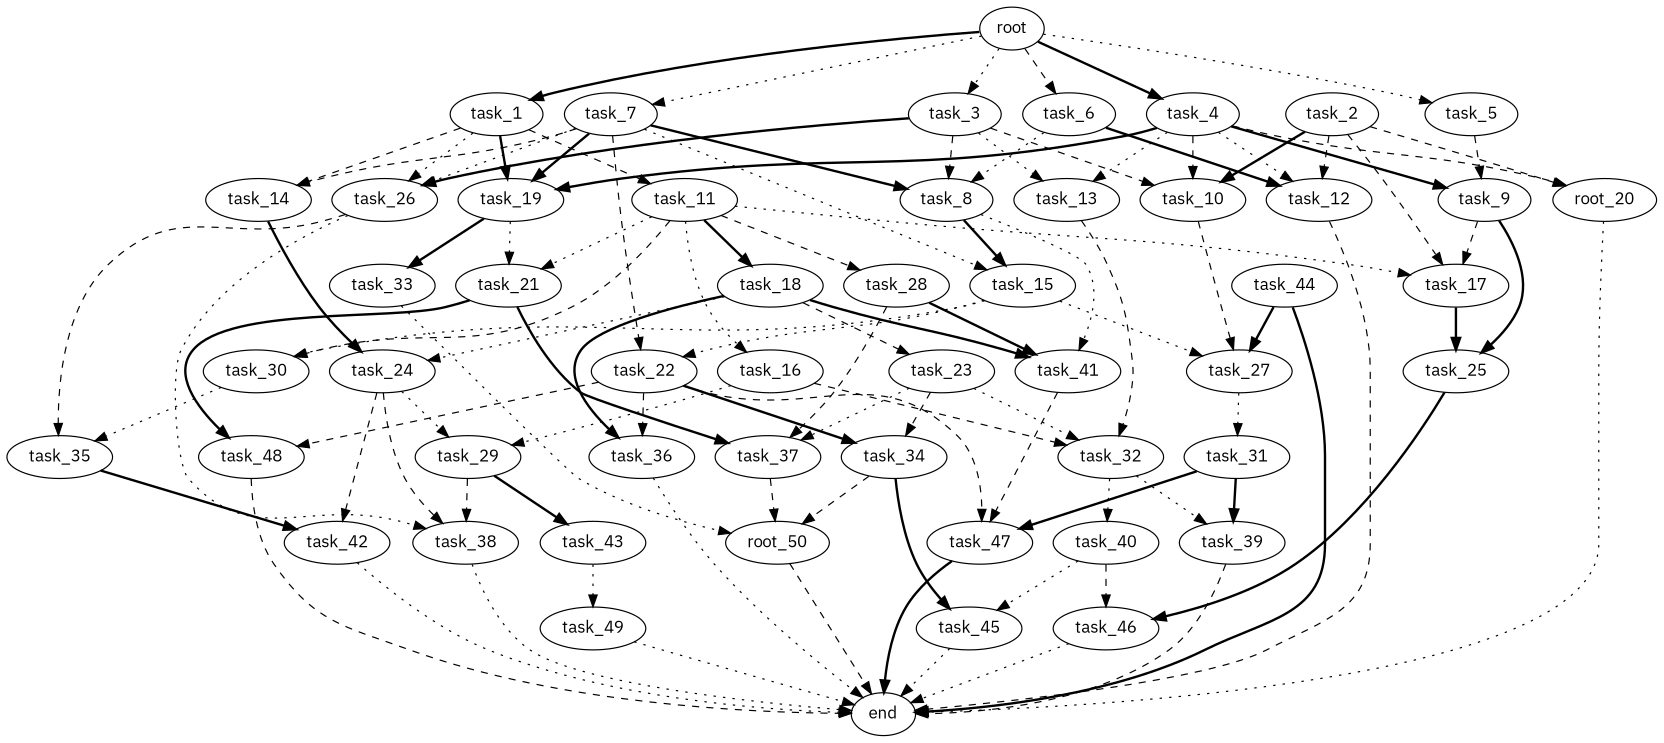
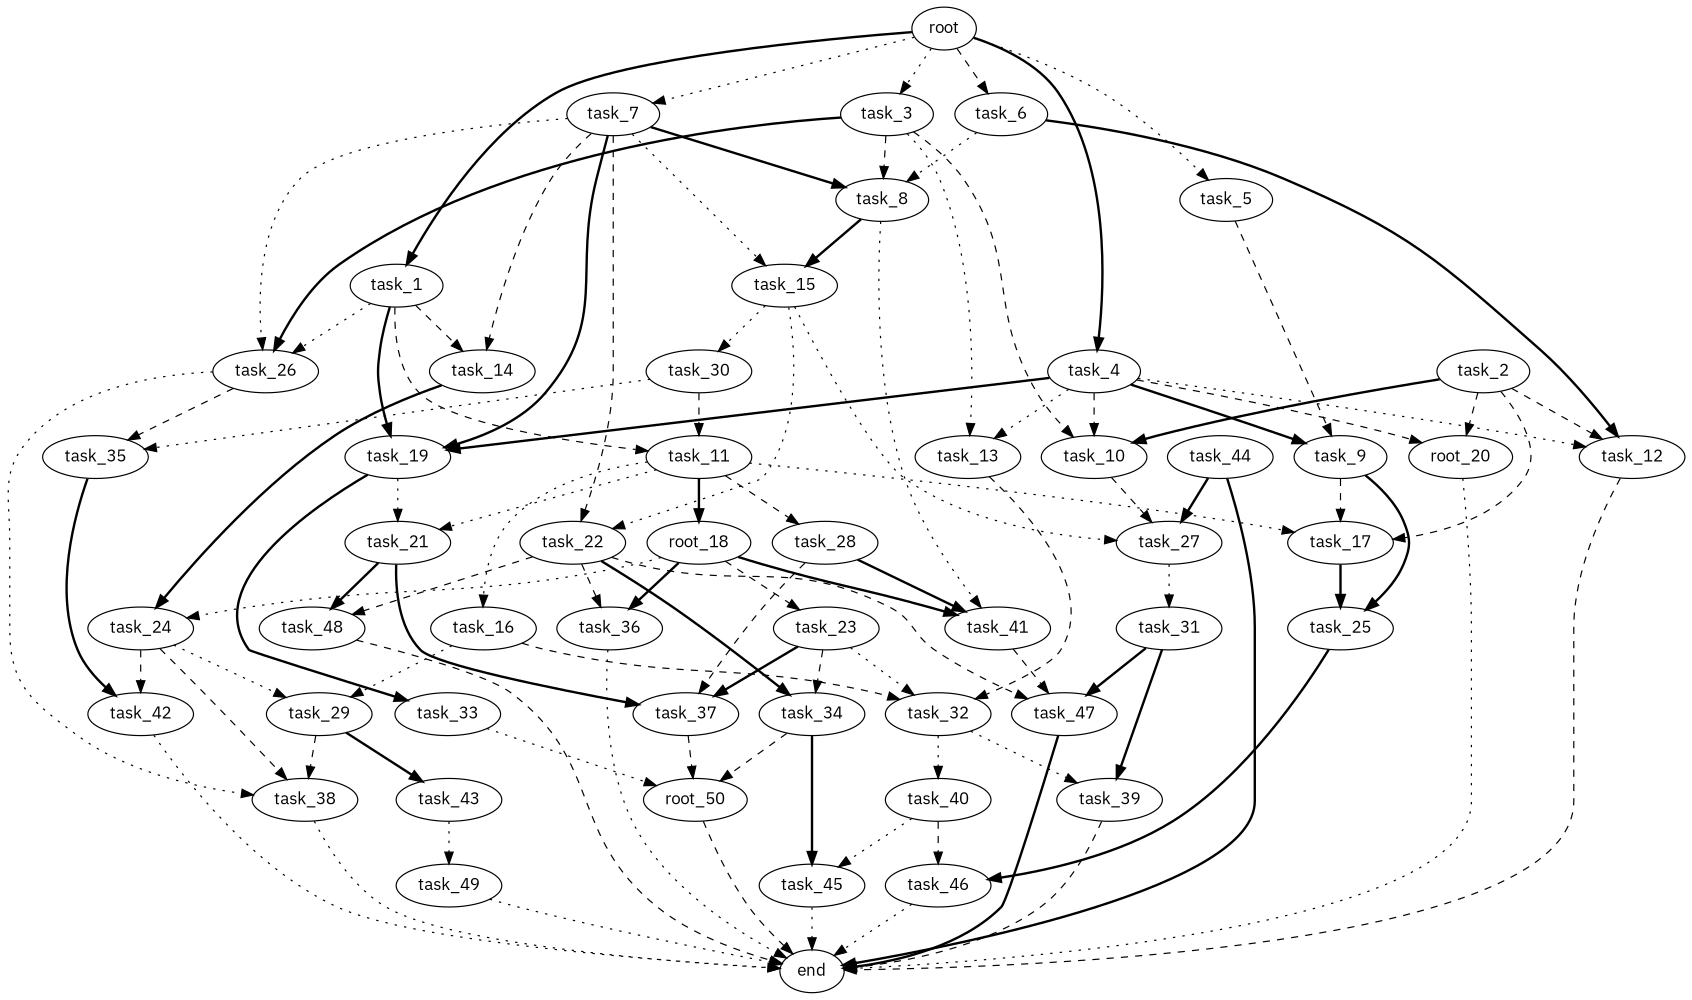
node "task_18": label "task_18" -> "root_18"
edge "task_11" -> "task_30": reversed
edge "task_23" -> "task_37": style dotted -> bold
